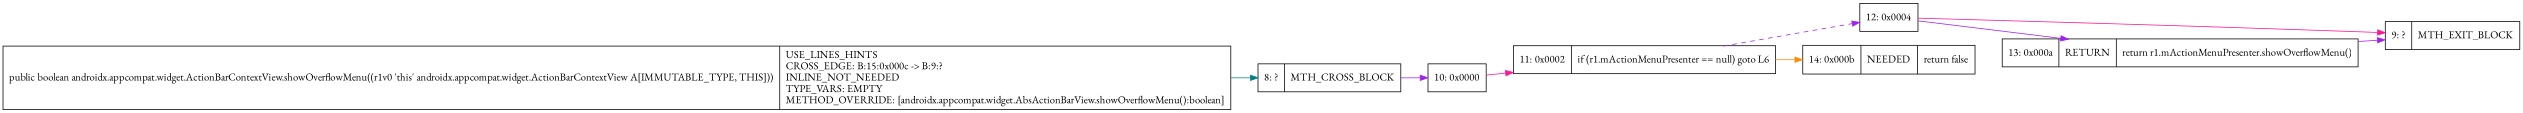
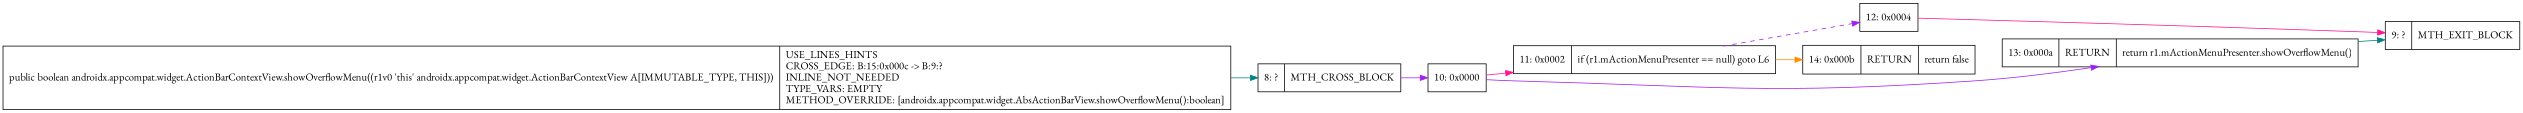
edge "12: 0x0004" -> "13: 0x000a": now "10: 0x0000" -> "13: 0x000a"
edge "13: 0x000a" -> "9: ?": color purple -> teal
node "14: 0x000b": text "NEEDED" -> "RETURN"
